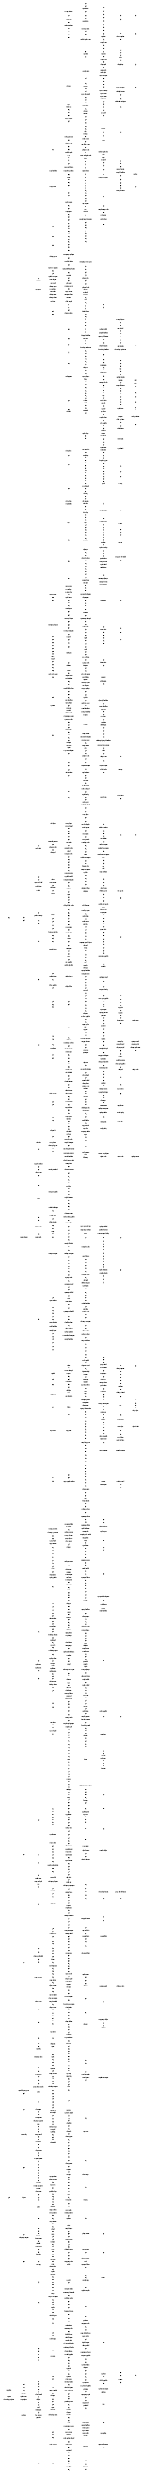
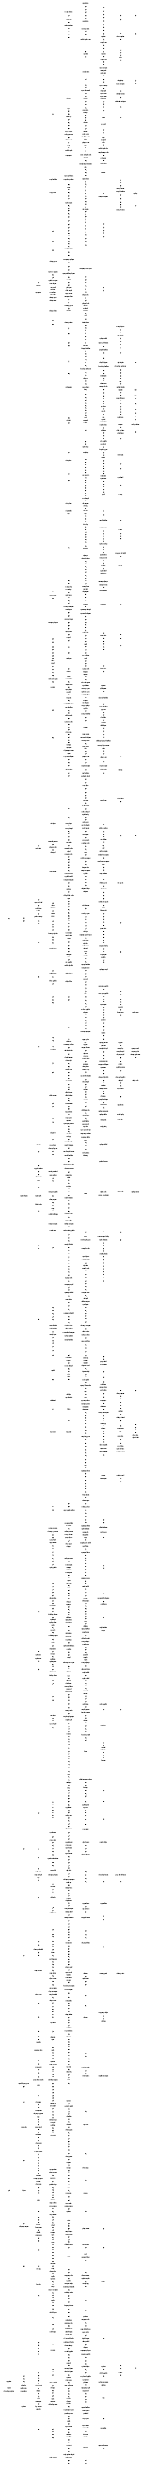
node "b'document image analysis'": added
